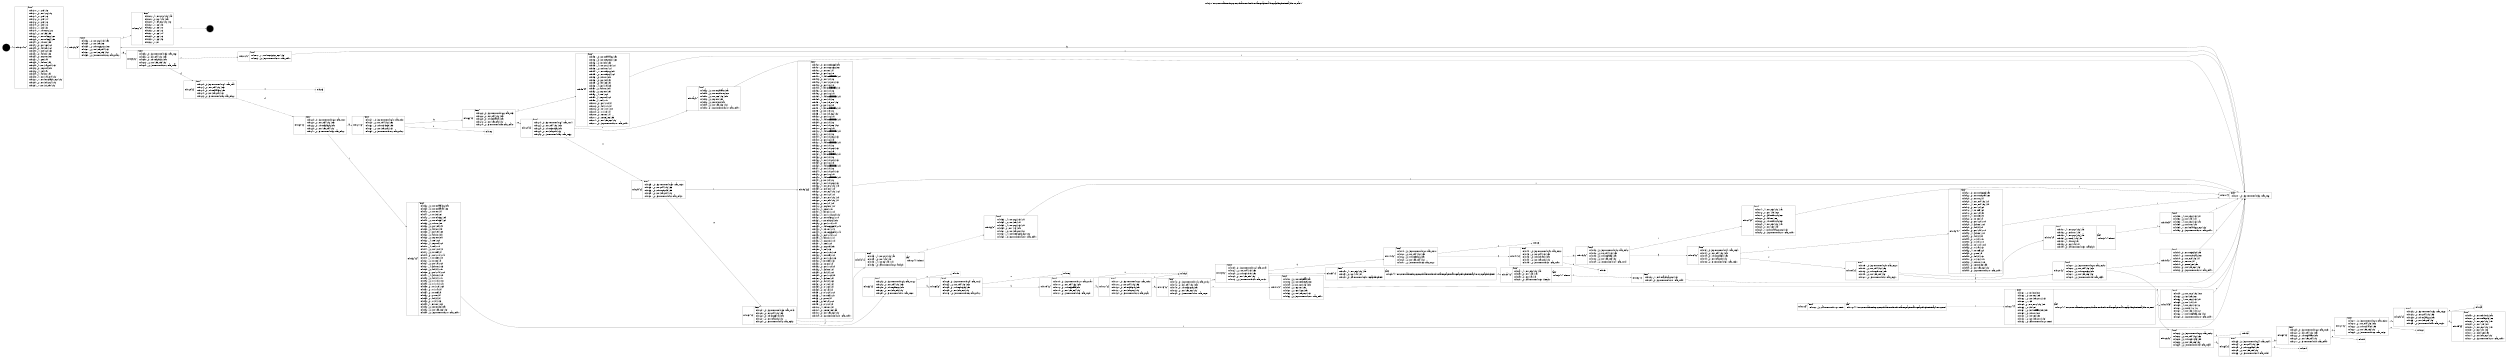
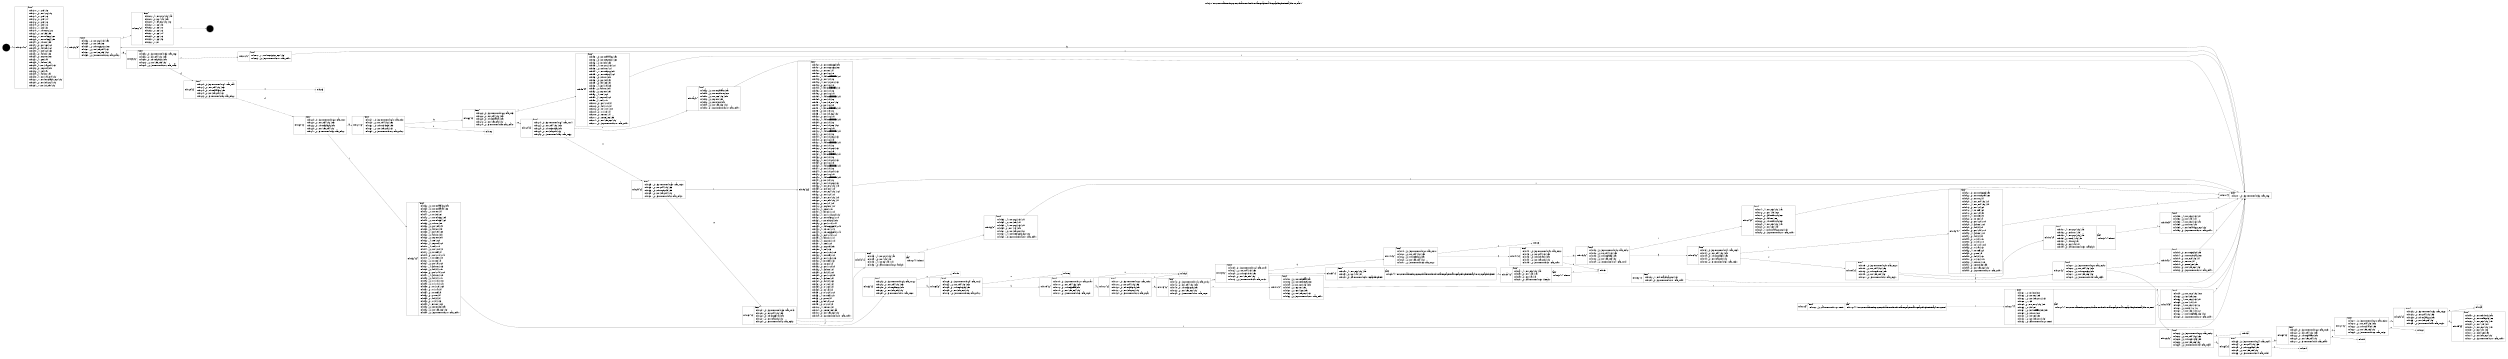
edge "0x401ca7 [15]" -> "0x401cb6 [12]": now "0x401ca7 [15]" -> "0x401f27"
